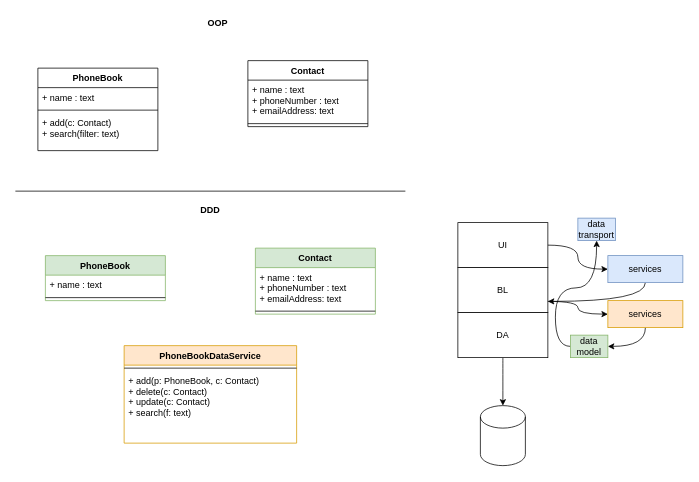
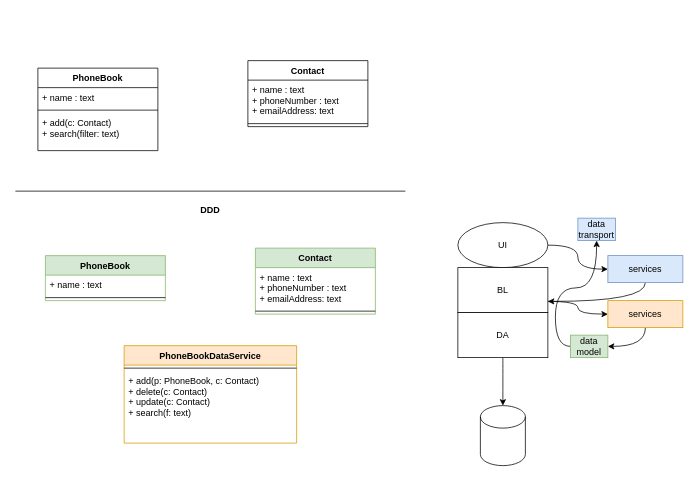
node "OOP": removed
node "UI": shape rectangle -> ellipse
